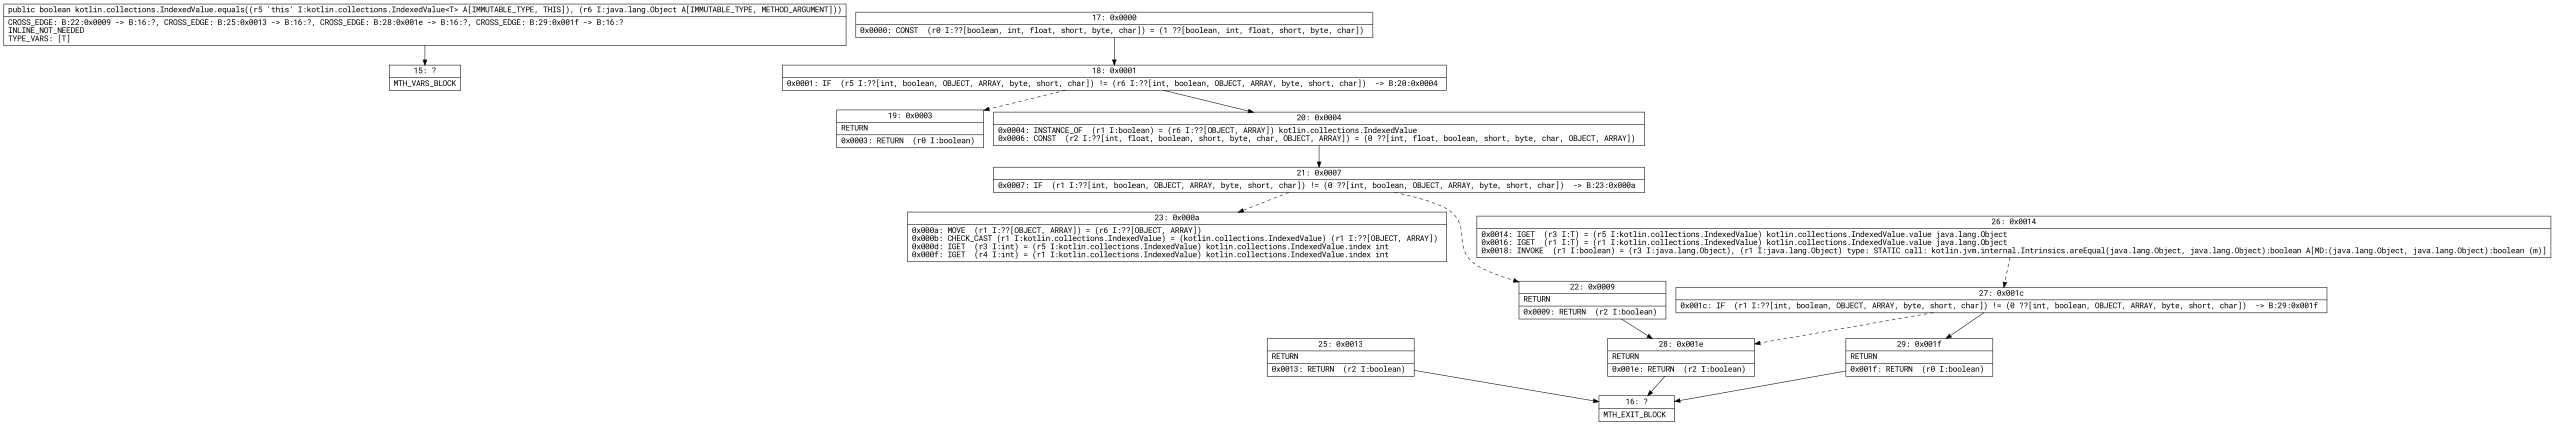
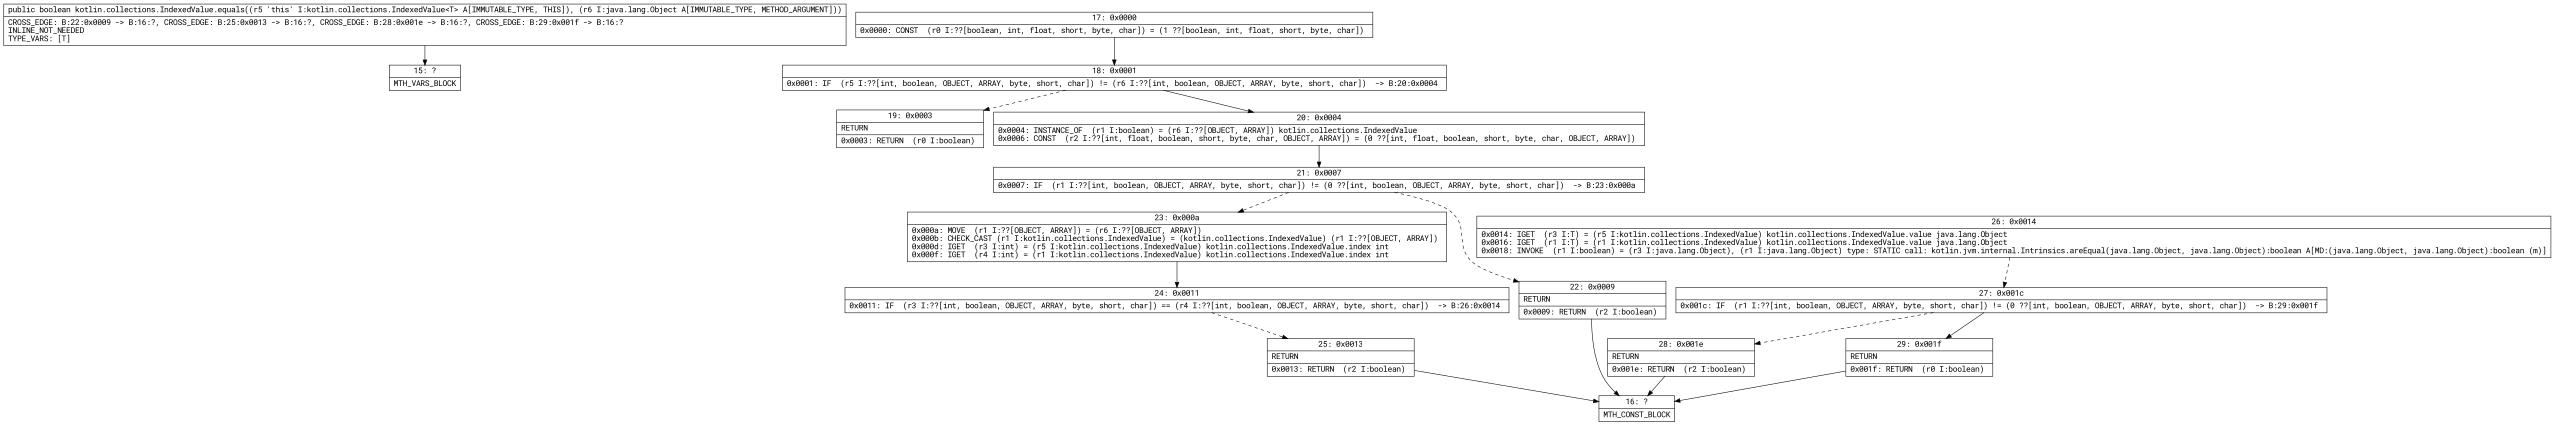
node "24: 0x0011": added
edge "22: 0x0009" -> "28: 0x001e": now "22: 0x0009" -> "16: ?"
node "16: ?": text "MTH_EXIT_BLOCK" -> "MTH_CONST_BLOCK"
